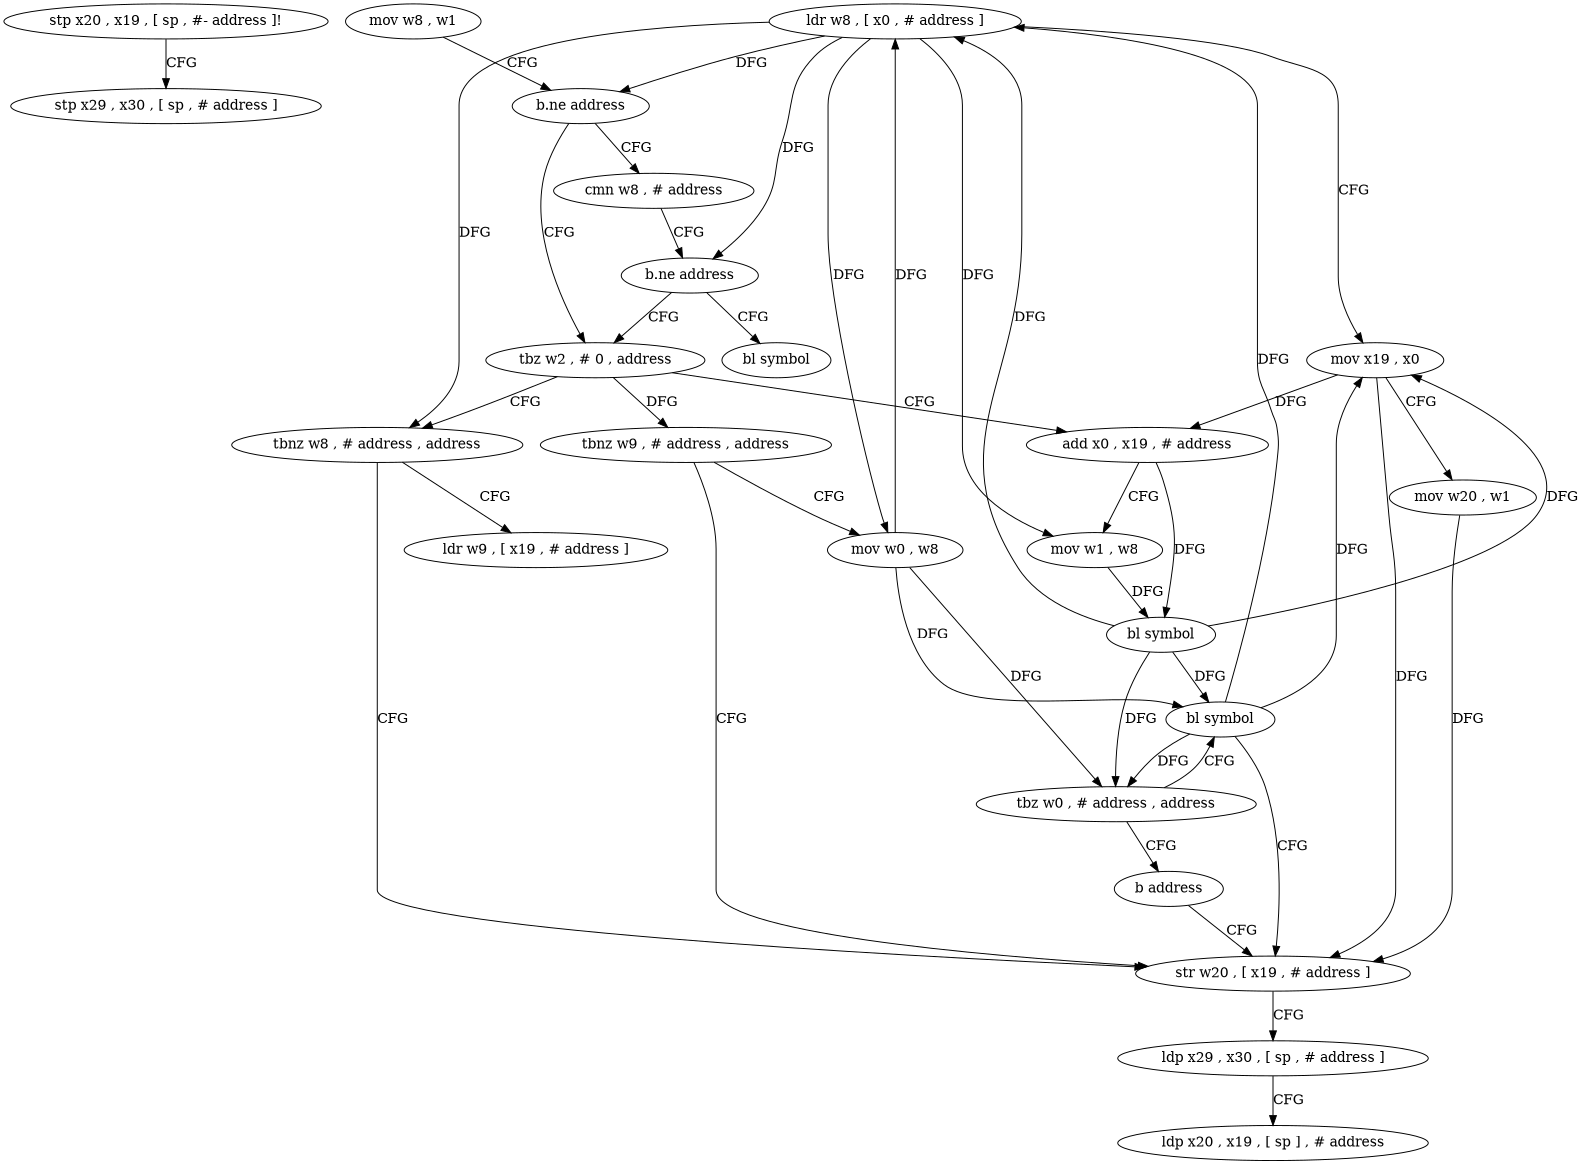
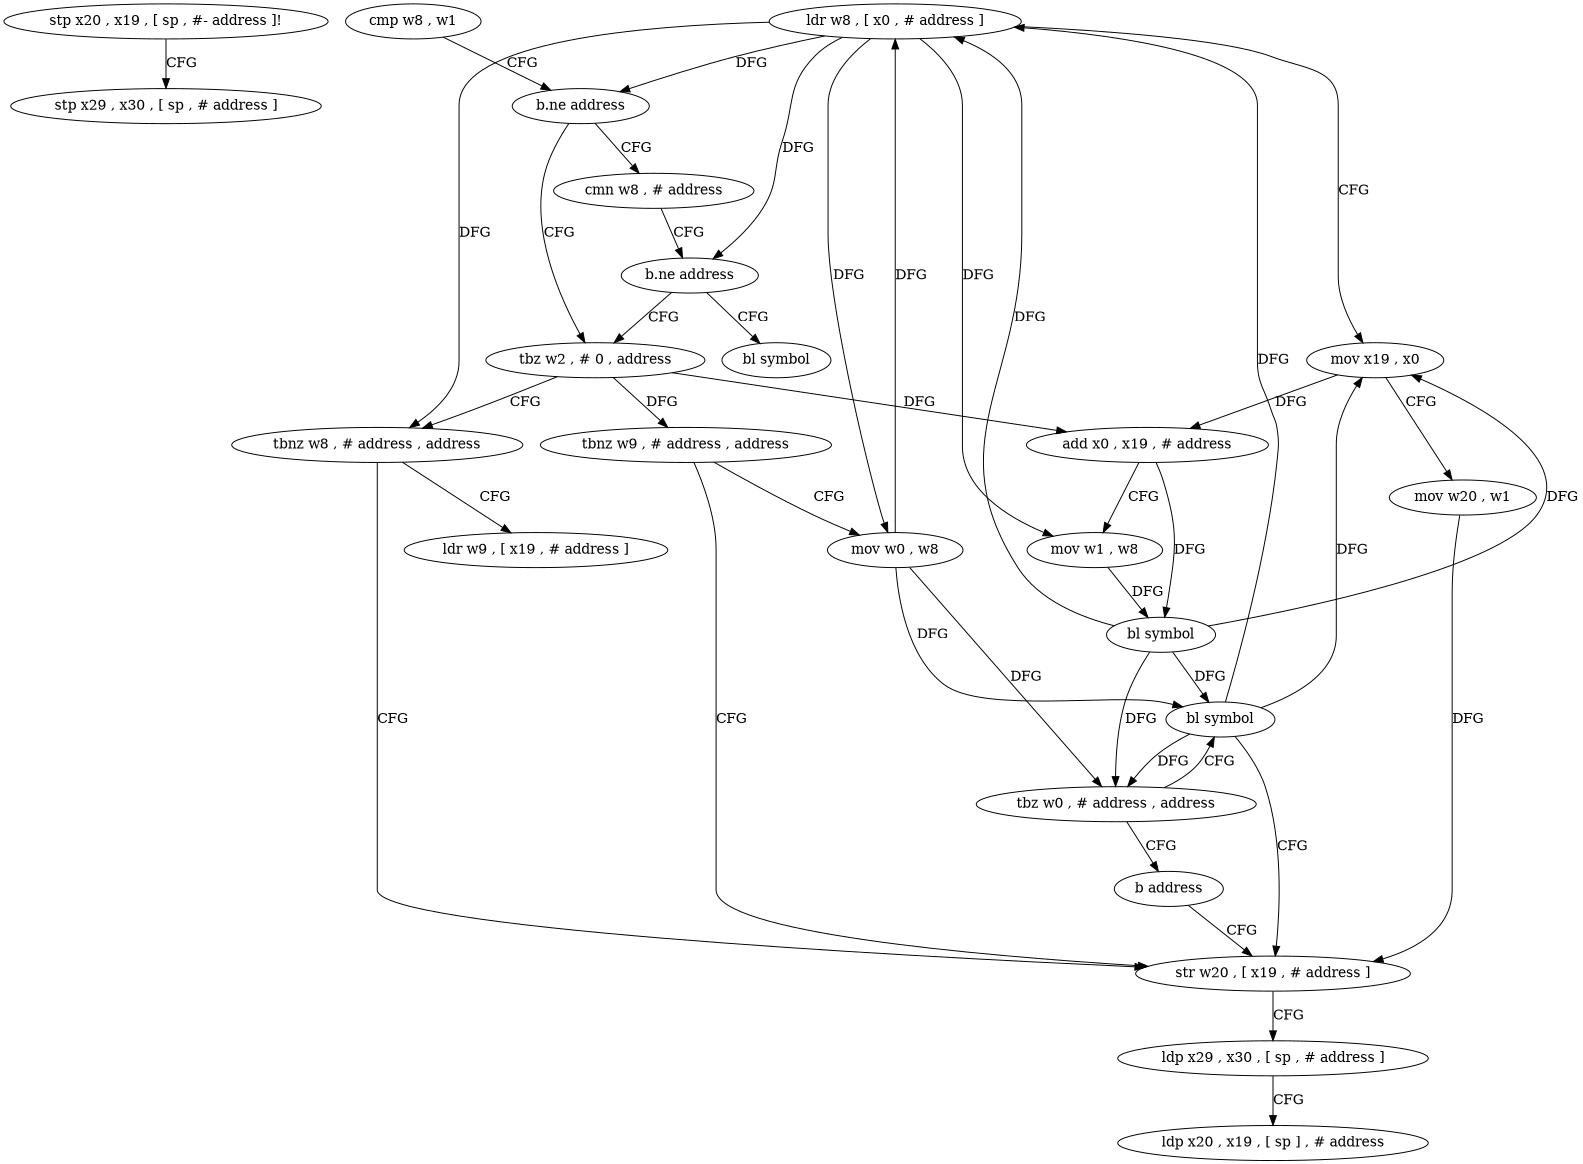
node "mov w8 , w1": label "mov w8 , w1" -> "cmp w8 , w1"
edge "tbz w2 , # 0 , address" -> "add x0 , x19 , # address": label "CFG" -> "DFG"
edge "mov x19 , x0" -> "str w20 , [ x19 , # address ]": removed, label "DFG"
